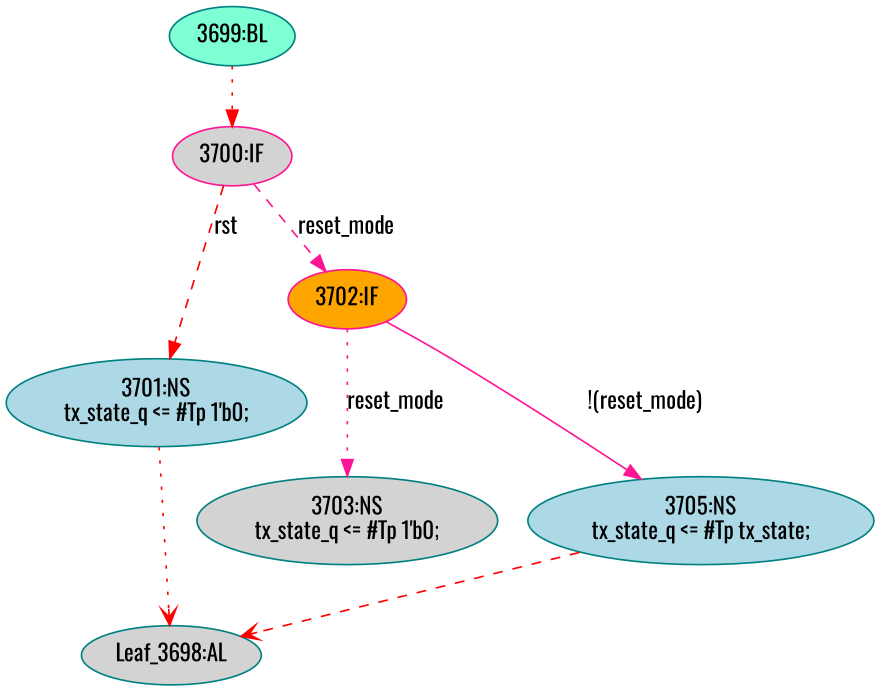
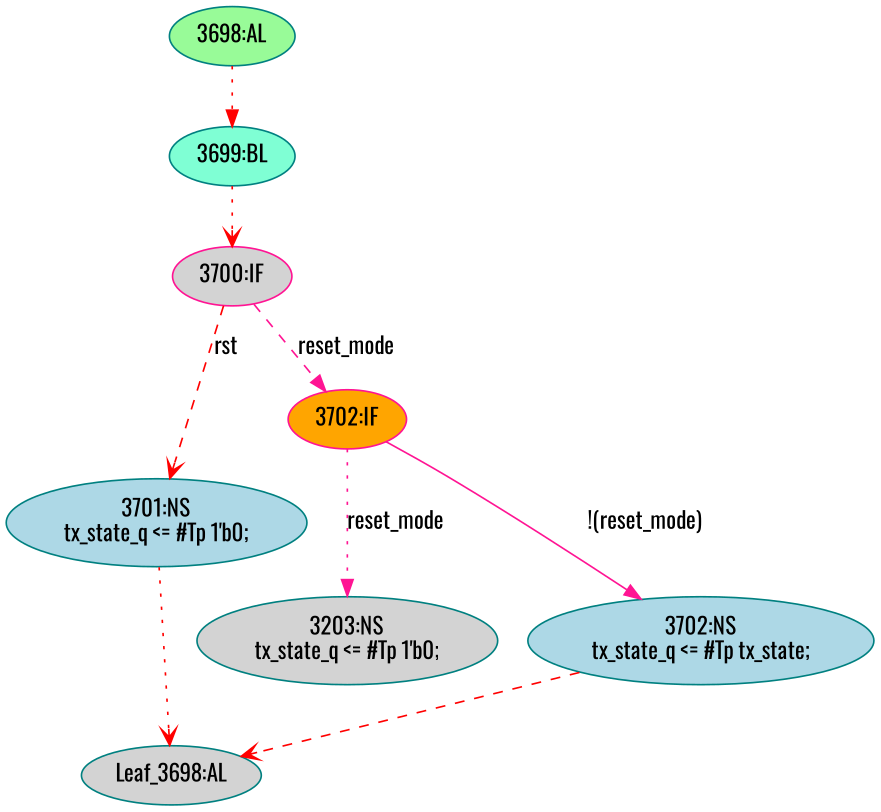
node "3698:AL": added
edge "3699:BL" -> "3700:IF": arrowhead normal -> vee
edge "3700:IF" -> "3701:NS tx_state_q <= #Tp 1'b0;": arrowhead normal -> vee
node "3703:NS tx_state_q <= #Tp 1'b0;": label "3703:NS tx_state_q <= #Tp 1'b0;" -> "3203:NS tx_state_q <= #Tp 1'b0;"
node "3705:NS tx_state_q <= #Tp tx_state;": label "3705:NS tx_state_q <= #Tp tx_state;" -> "3702:NS tx_state_q <= #Tp tx_state;"
